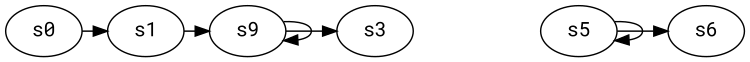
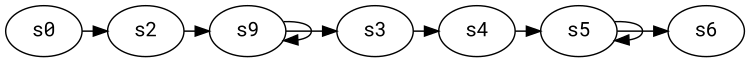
node "s1": label "s1" -> "s2"
node "s4": added
